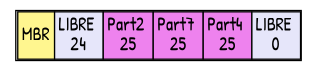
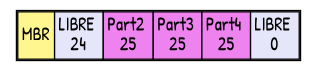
node "MBR": text "Part7" -> "Part3"
